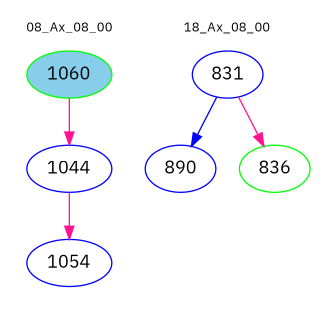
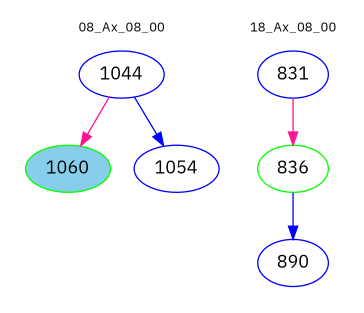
edge "1060" -> "1044": reversed
edge "831" -> "890": now "836" -> "890"
edge "1044" -> "1054": color deeppink -> blue
